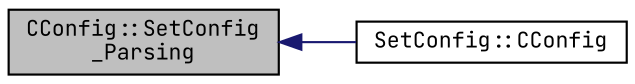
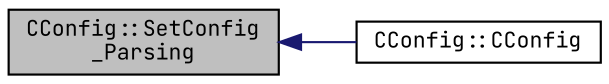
node "SetConfig::CConfig": label "SetConfig::CConfig" -> "CConfig::CConfig"
